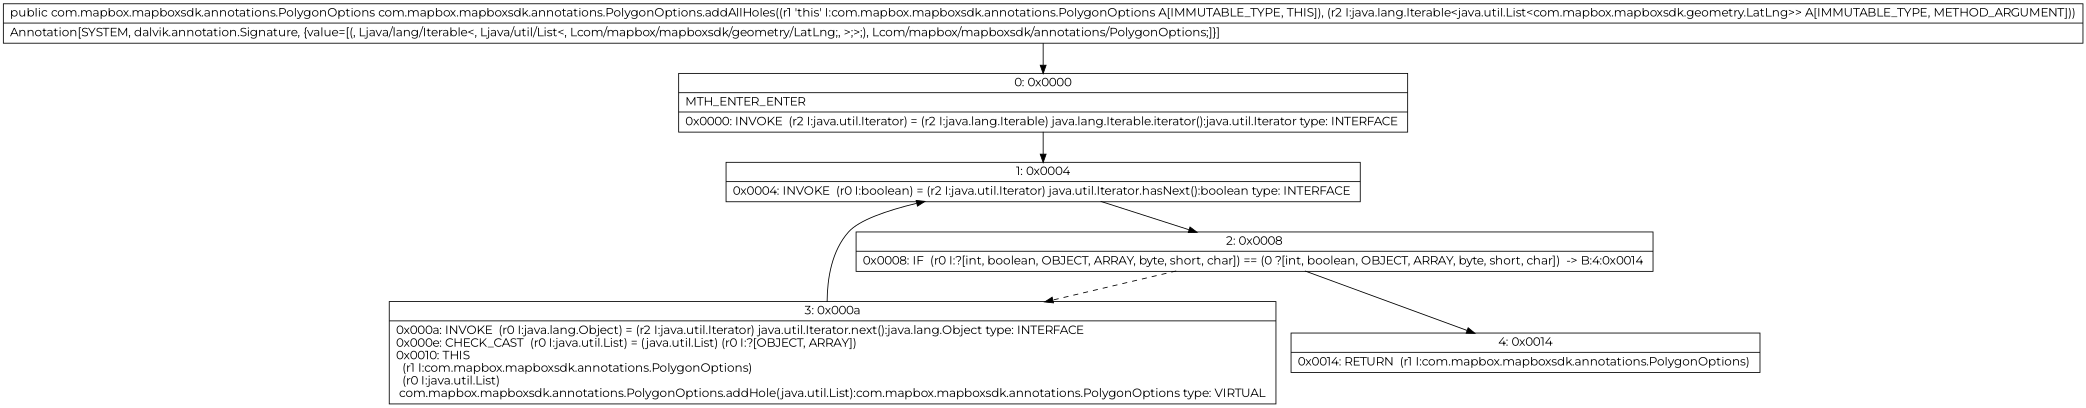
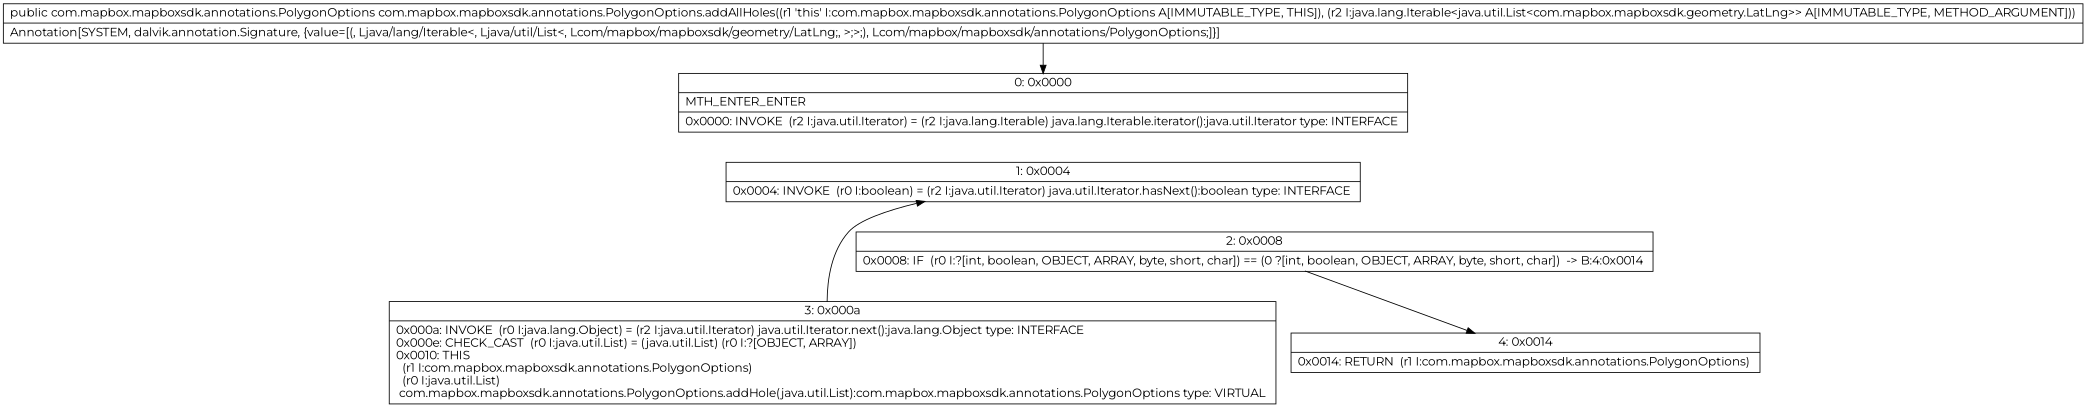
edge "0: 0x0000" -> "1: 0x0004": removed
edge "1: 0x0004" -> "2: 0x0008": removed
edge "2: 0x0008" -> "3: 0x000a": removed
